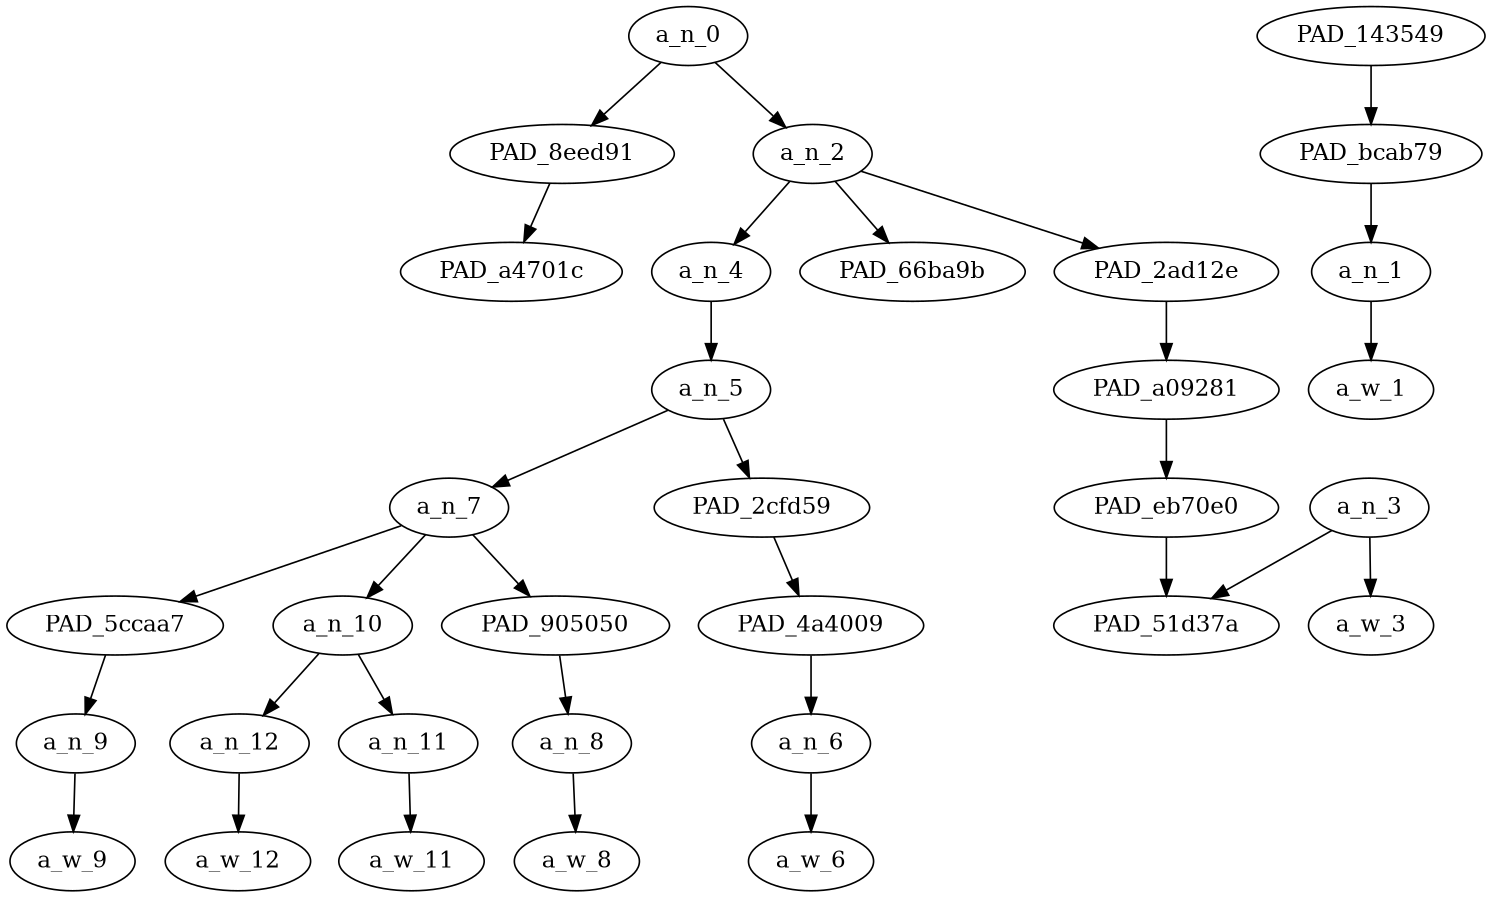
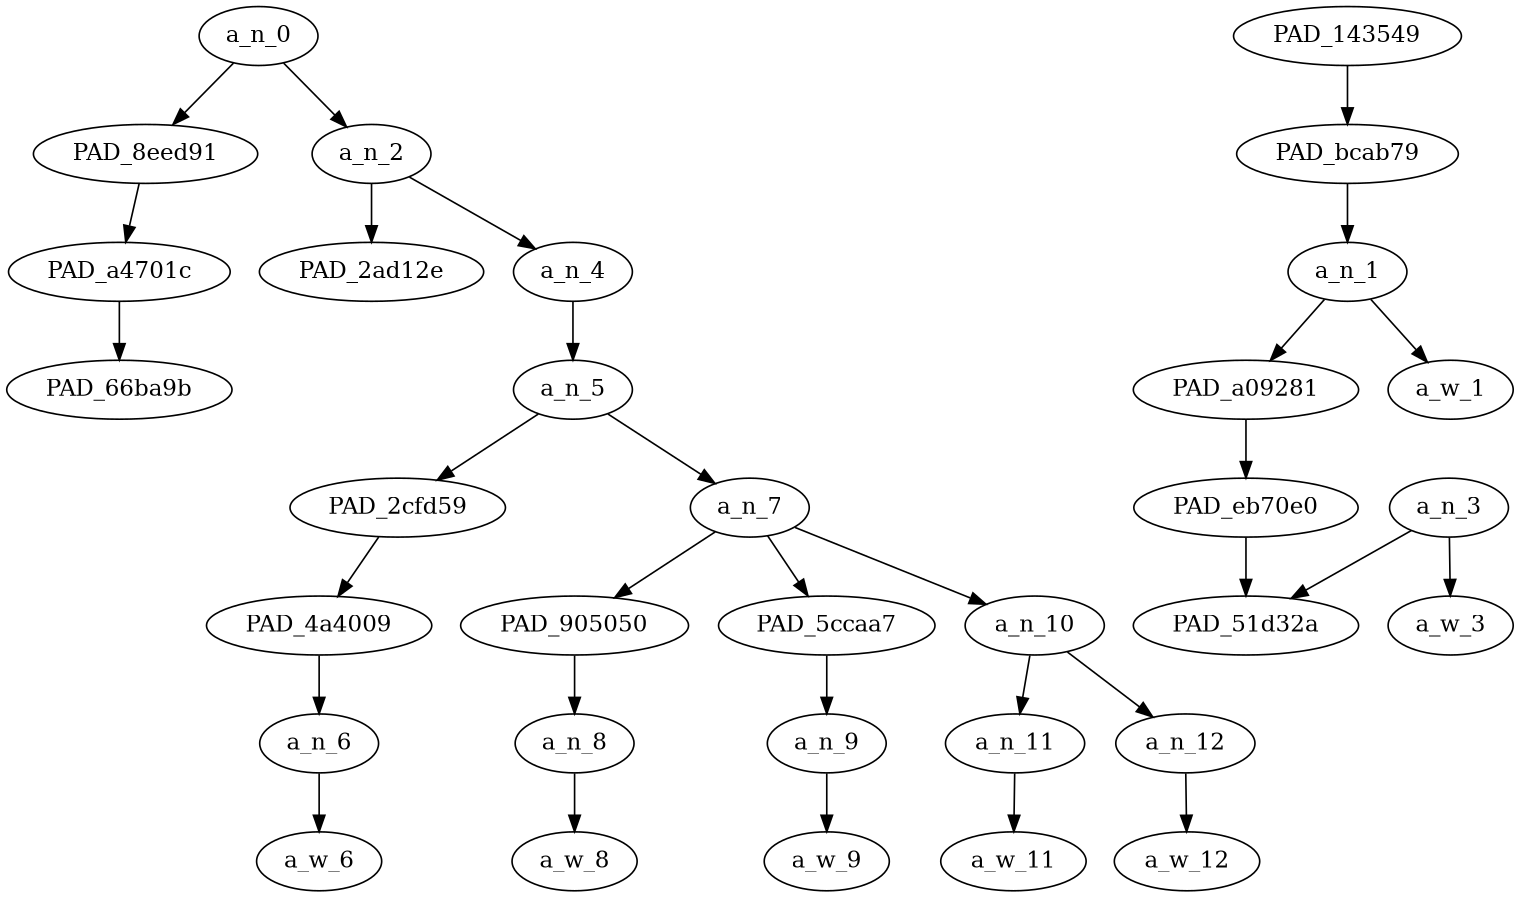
edge "a_n_2" -> "PAD_66ba9b": now "PAD_a4701c" -> "PAD_66ba9b"
edge "PAD_2ad12e" -> "PAD_a09281": now "a_n_1" -> "PAD_a09281"
node "PAD_51d37a": label "PAD_51d37a" -> "PAD_51d32a"
